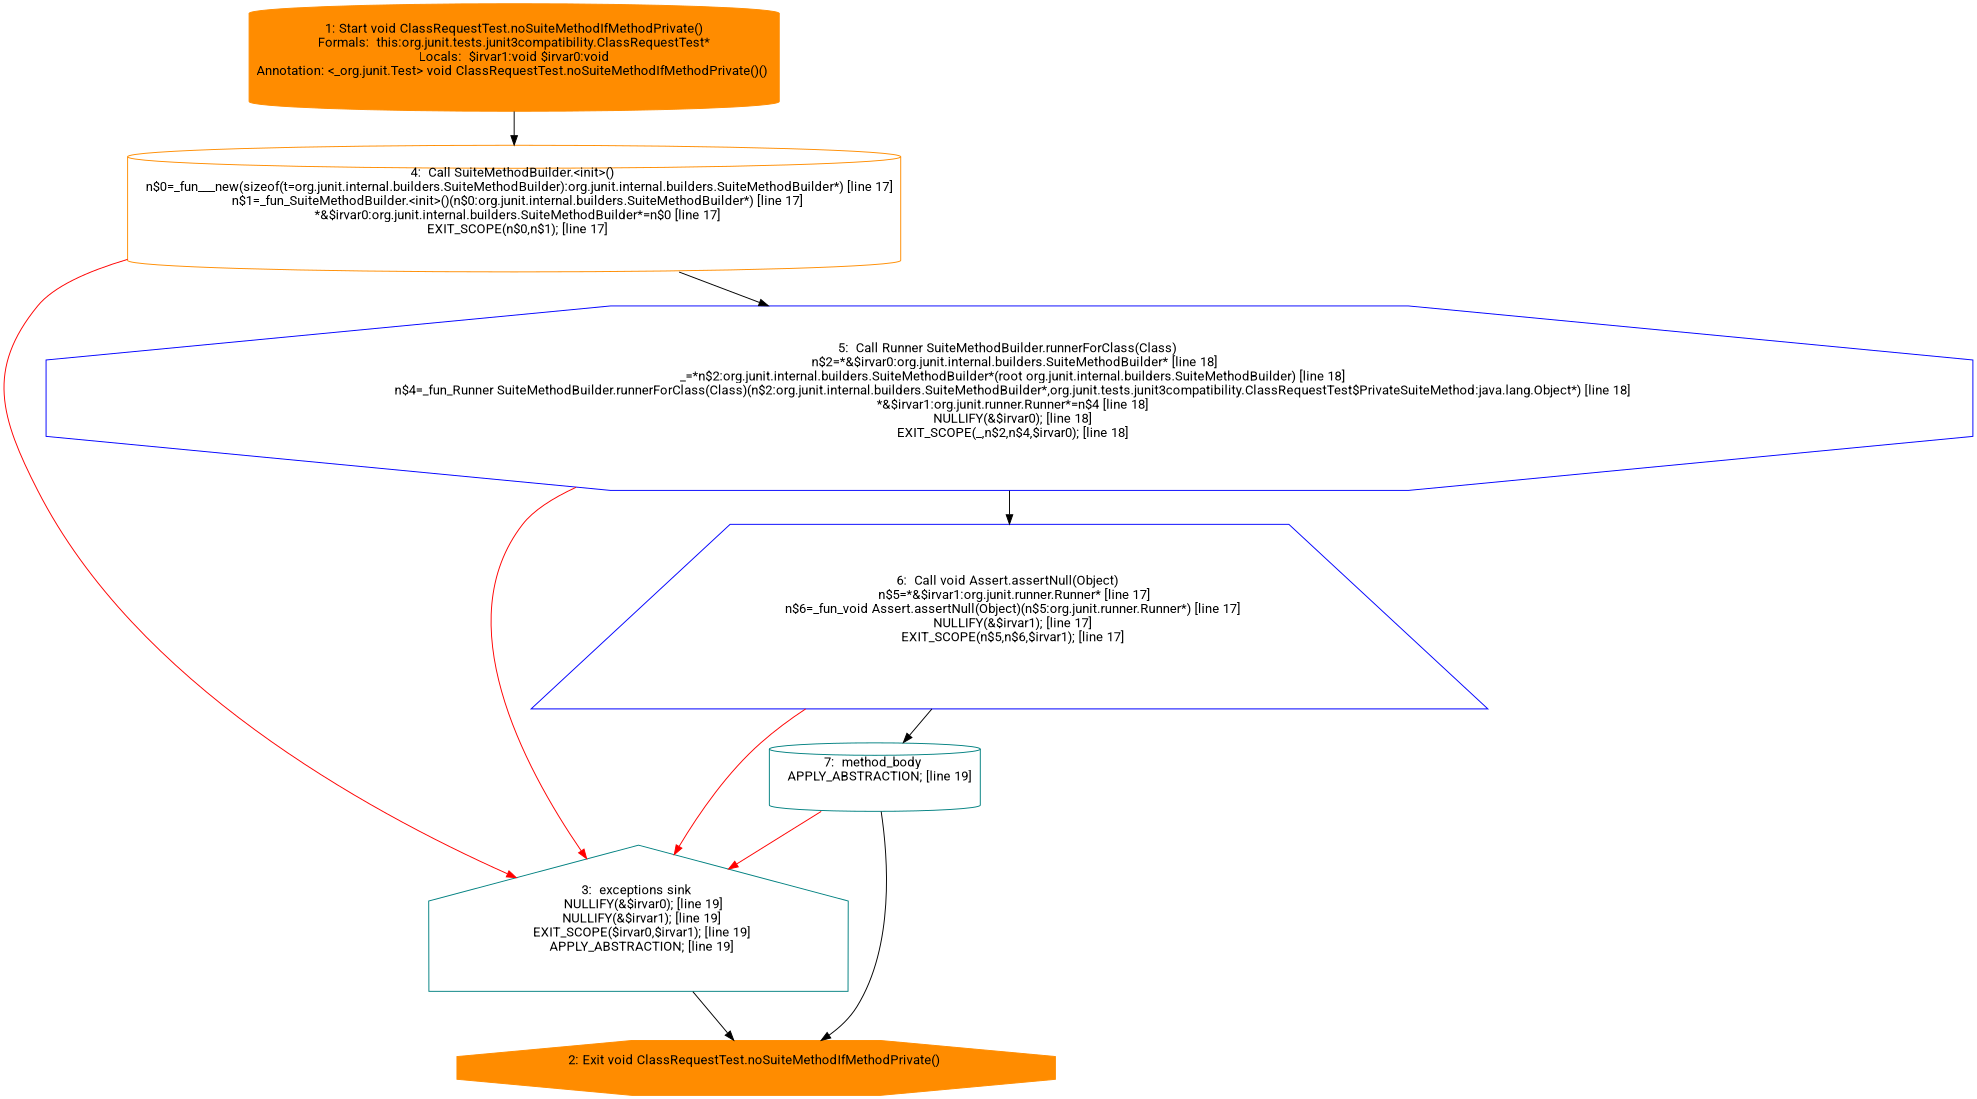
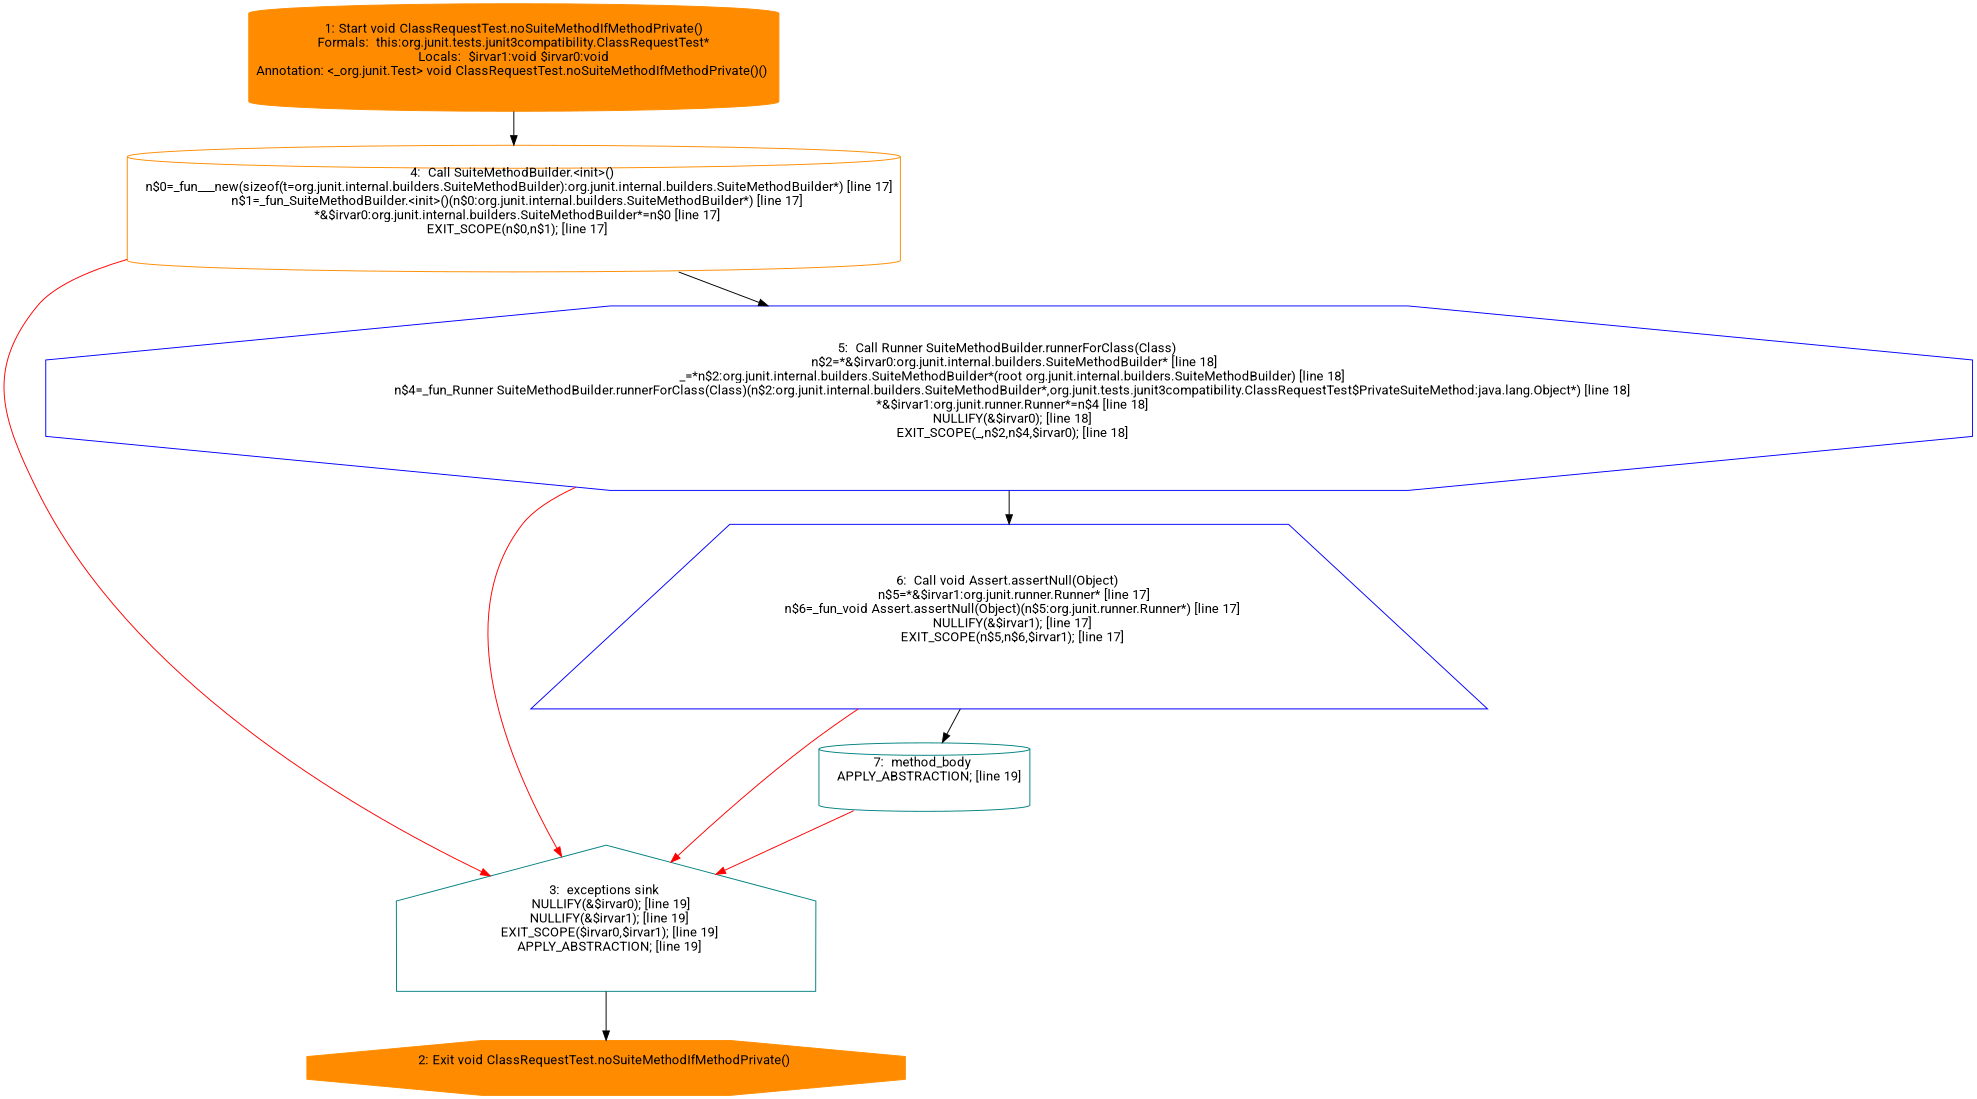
edge "7:  method_body APPLY_ABSTRACTION; [line 19]" -> "2: Exit void ClassRequestTest.noSuiteMethodIfMethodPrivate()": removed
